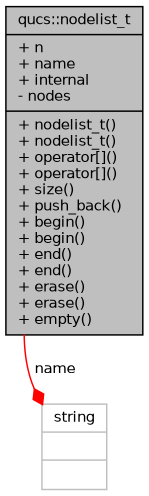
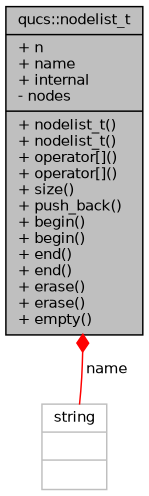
edge "qucs::nodelist_t" -> "string": reversed
